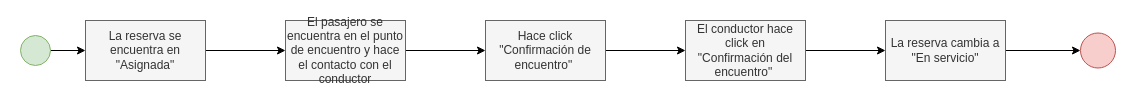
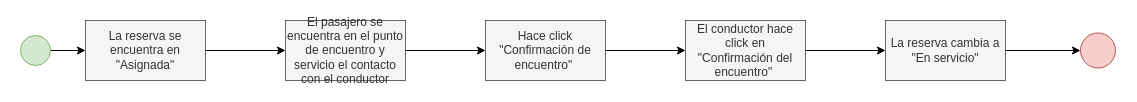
node "El pasajero se encuentra en el punto de encuentro y hace el contacto con el conductor": label "El pasajero se encuentra en el punto de encuentro y hace el contacto con el conductor" -> "El pasajero se encuentra en el punto de encuentro y servicio el contacto con el conductor"
